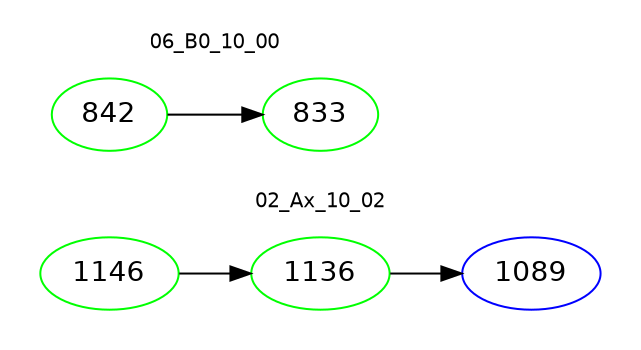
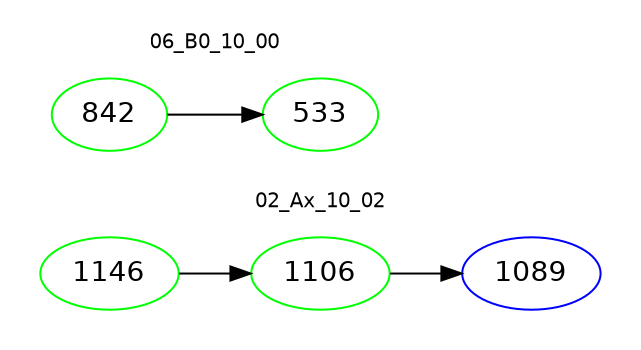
node "833": label "833" -> "533"
node "1136": label "1136" -> "1106"
